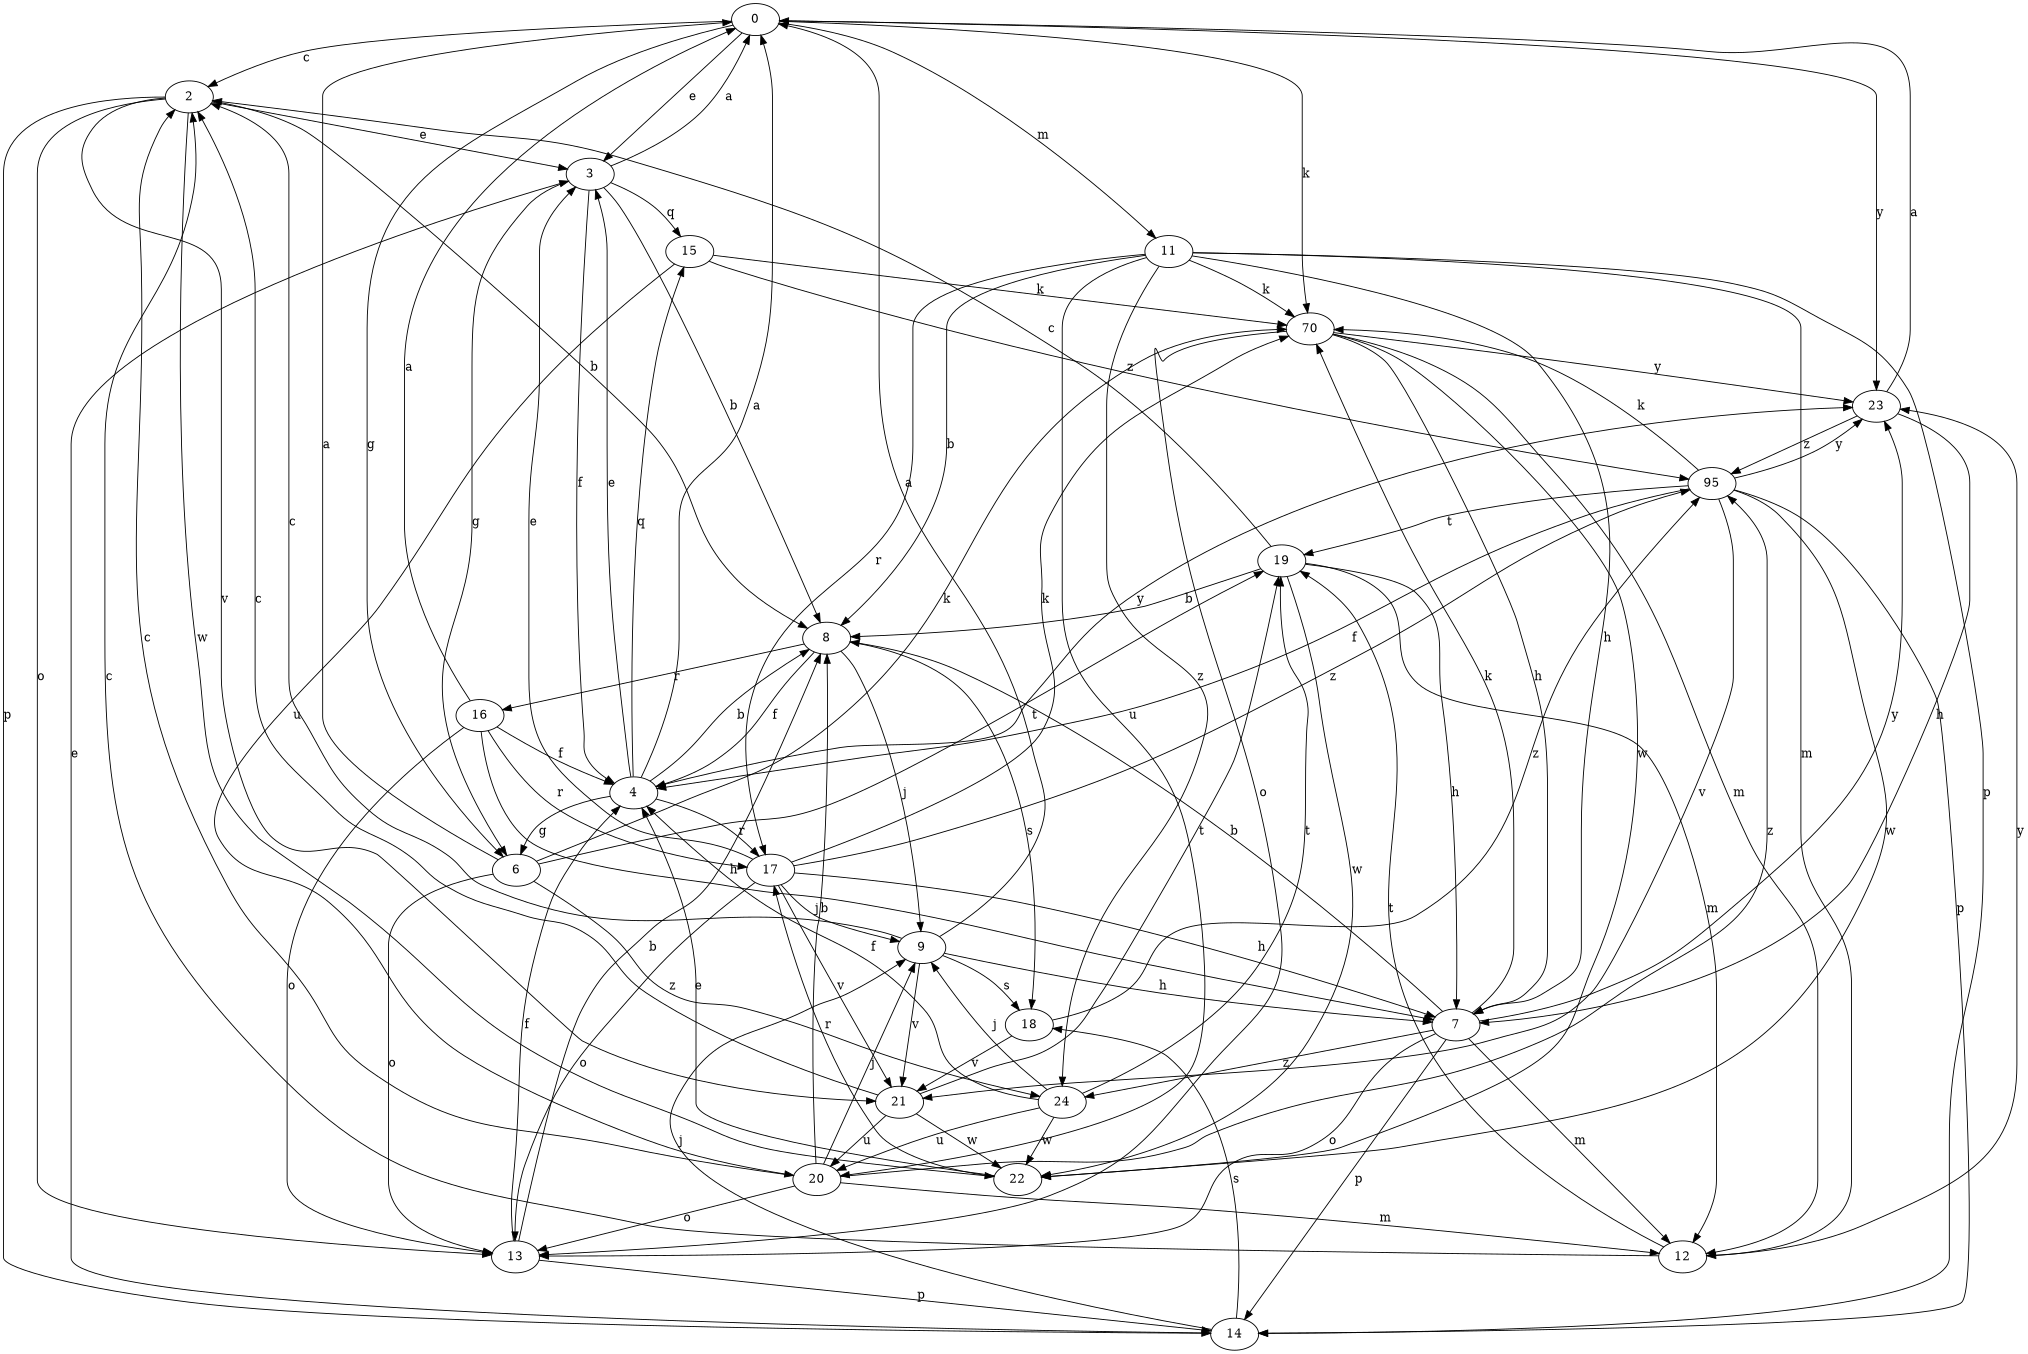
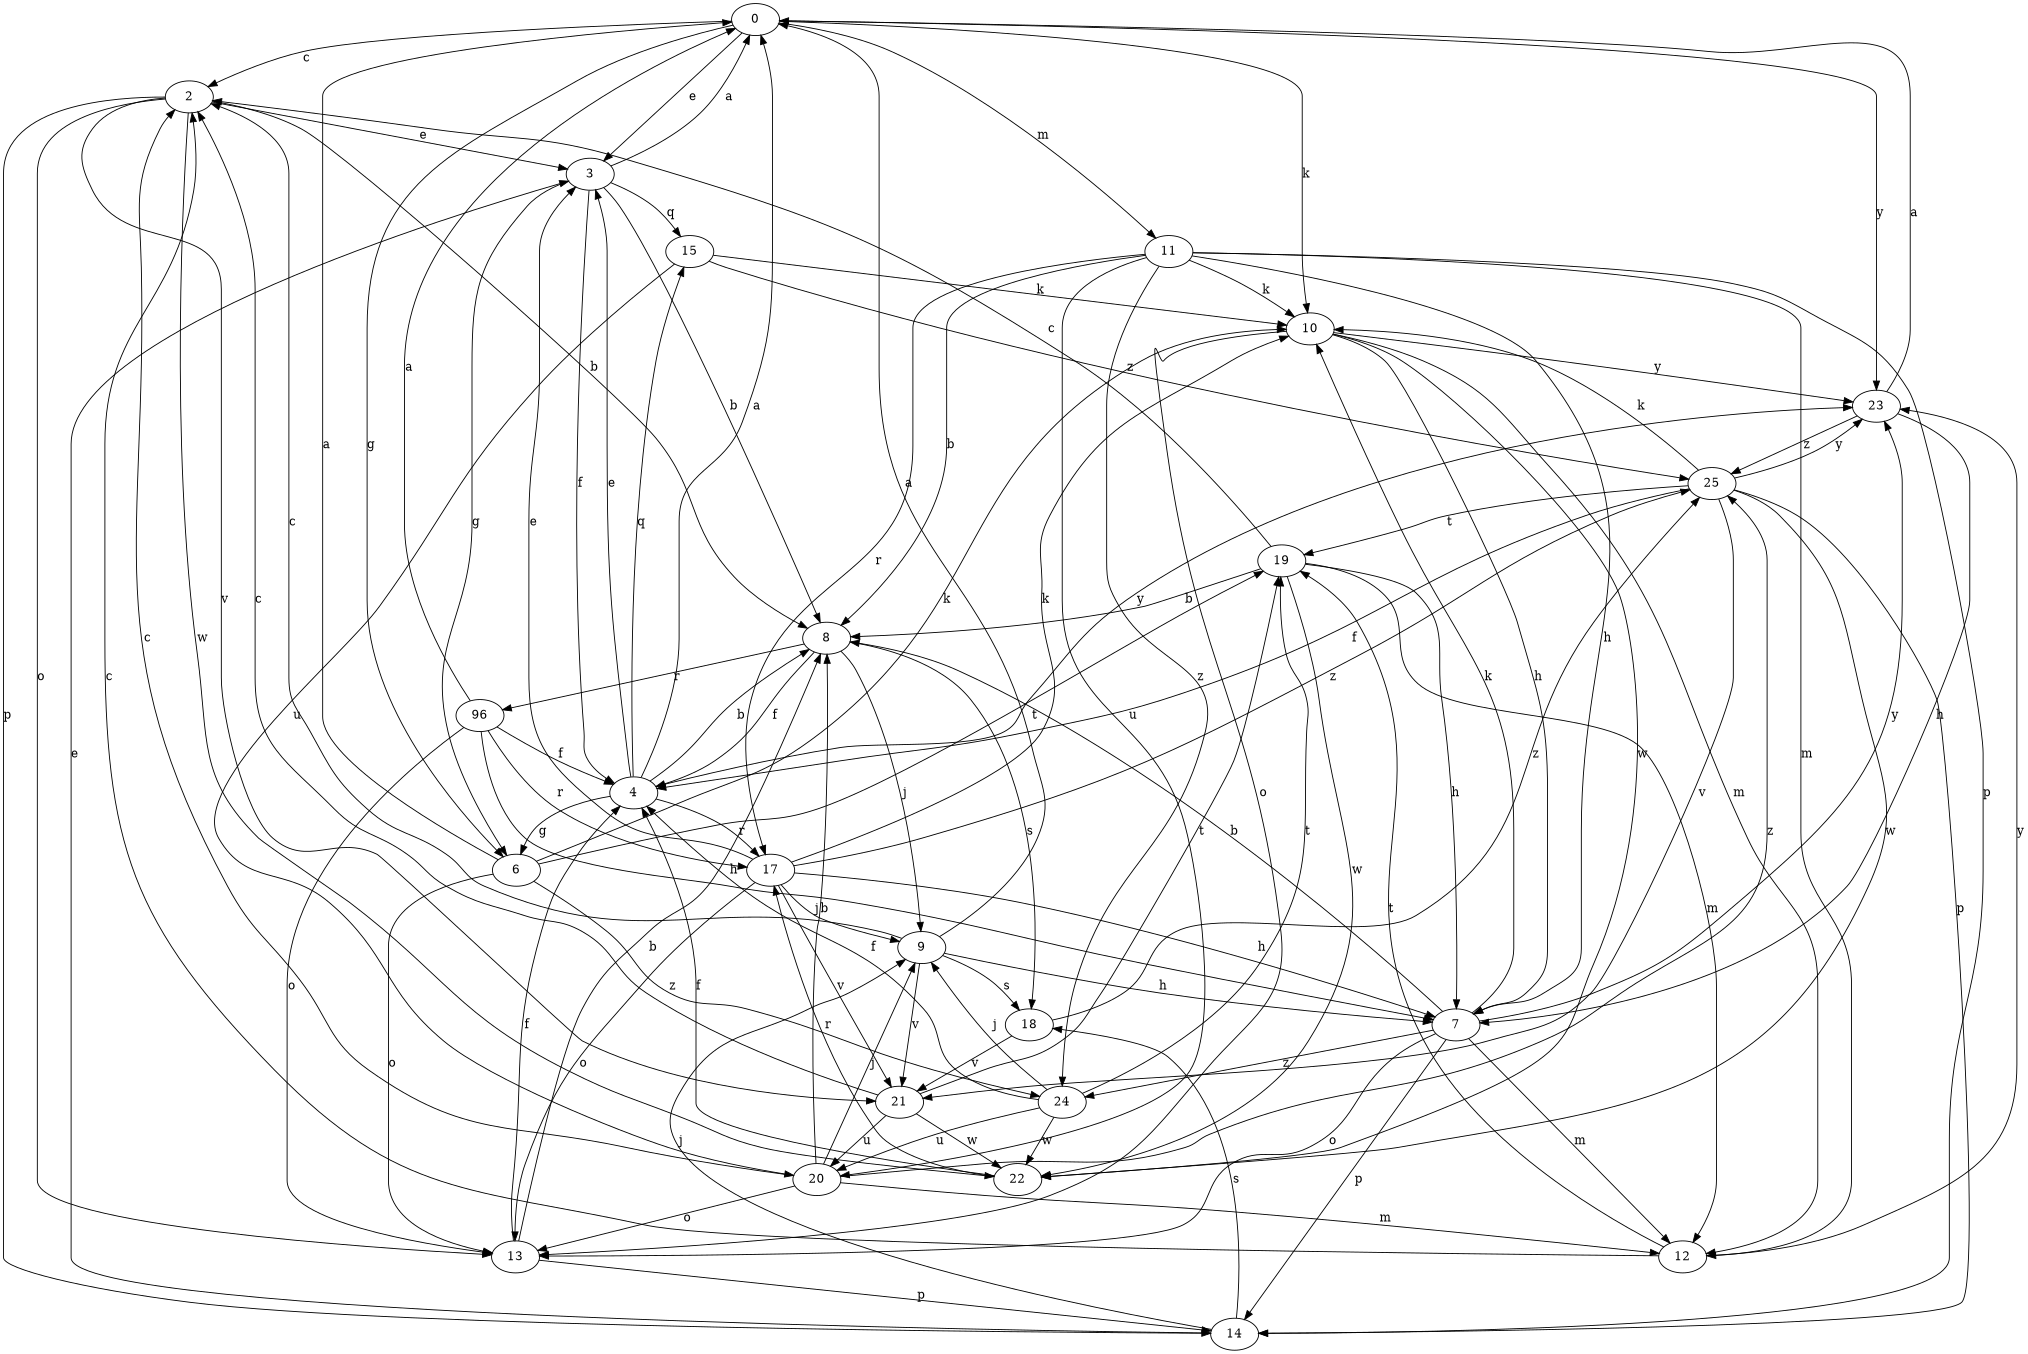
node "70": label "70" -> "10"
node "95": label "95" -> "25"
node "16": label "16" -> "96"
edge "22" -> "4": label "e" -> "f"
